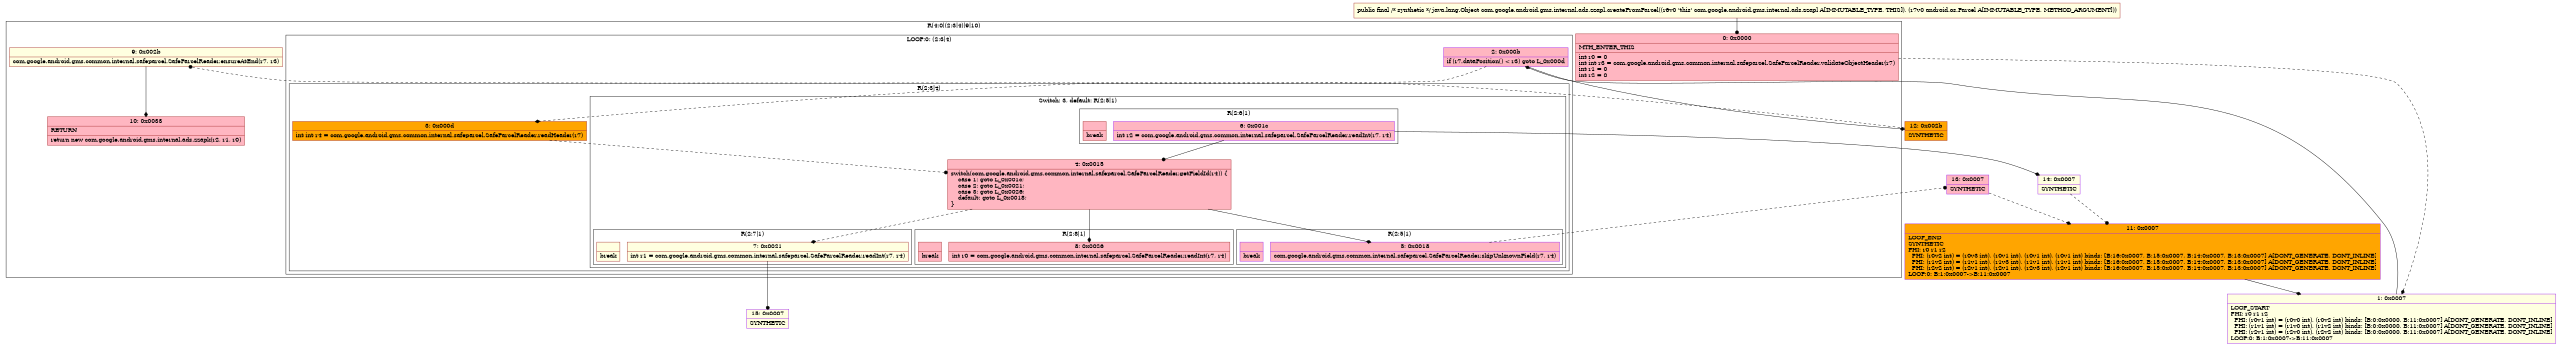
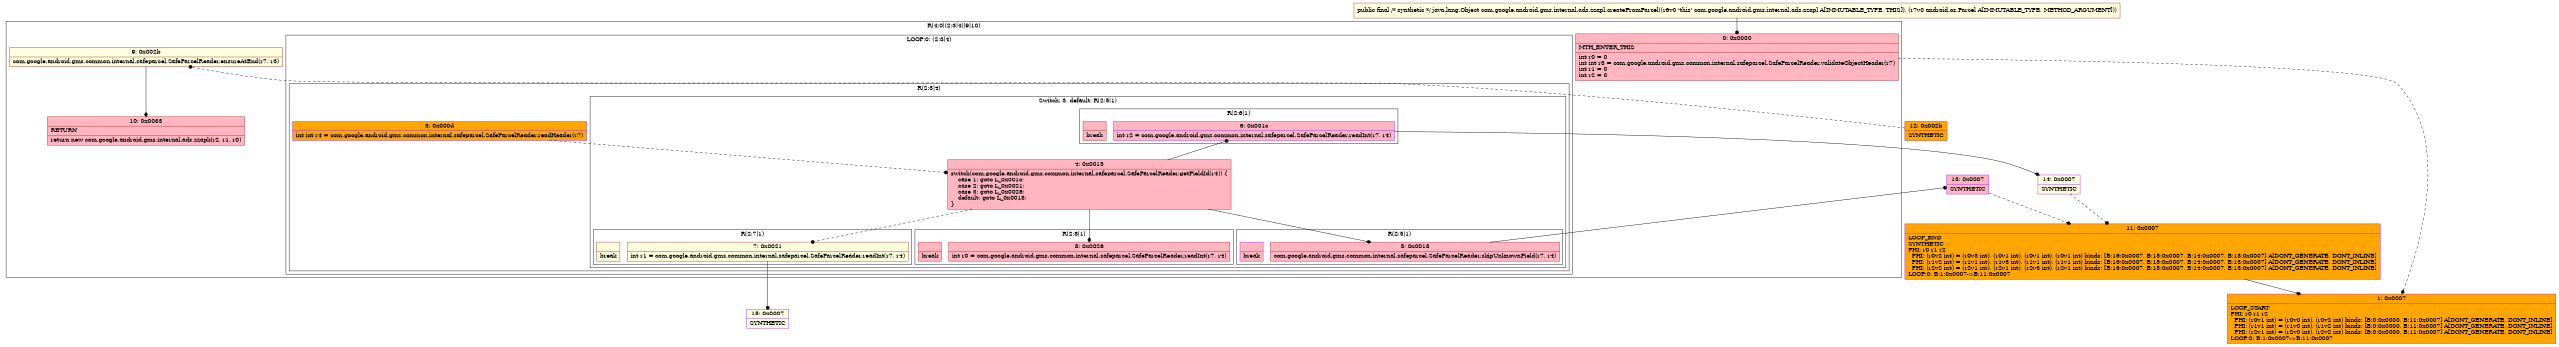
node "2: 0x000b": removed
node "3: 0x000d": color brown -> purple
edge "6: 0x001c" -> "4: 0x0015": reversed
edge "5: 0x0018" -> "13: 0x0007": style dashed -> solid
edge "4: 0x0015" -> "7: 0x0021": arrowhead diamond -> dot
node "5: 0x0018": color purple -> brown
node "1: 0x0007": fillcolor lightyellow -> orange
